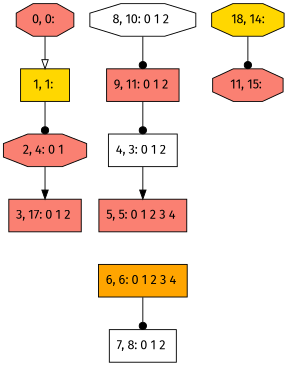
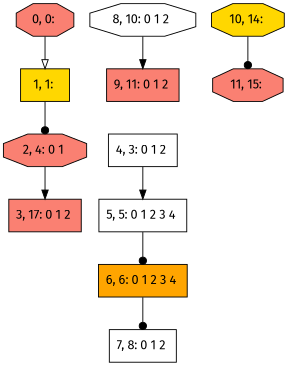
node "18, 14:": label "18, 14:" -> "10, 14:"
edge "8, 10: 0 1 2" -> "9, 11: 0 1 2": arrowhead dot -> normal
edge "9, 11: 0 1 2" -> "4, 3: 0 1 2": removed
node "5, 5: 0 1 2 3 4": fillcolor salmon -> white
edge "5, 5: 0 1 2 3 4" -> "6, 6: 0 1 2 3 4": added
